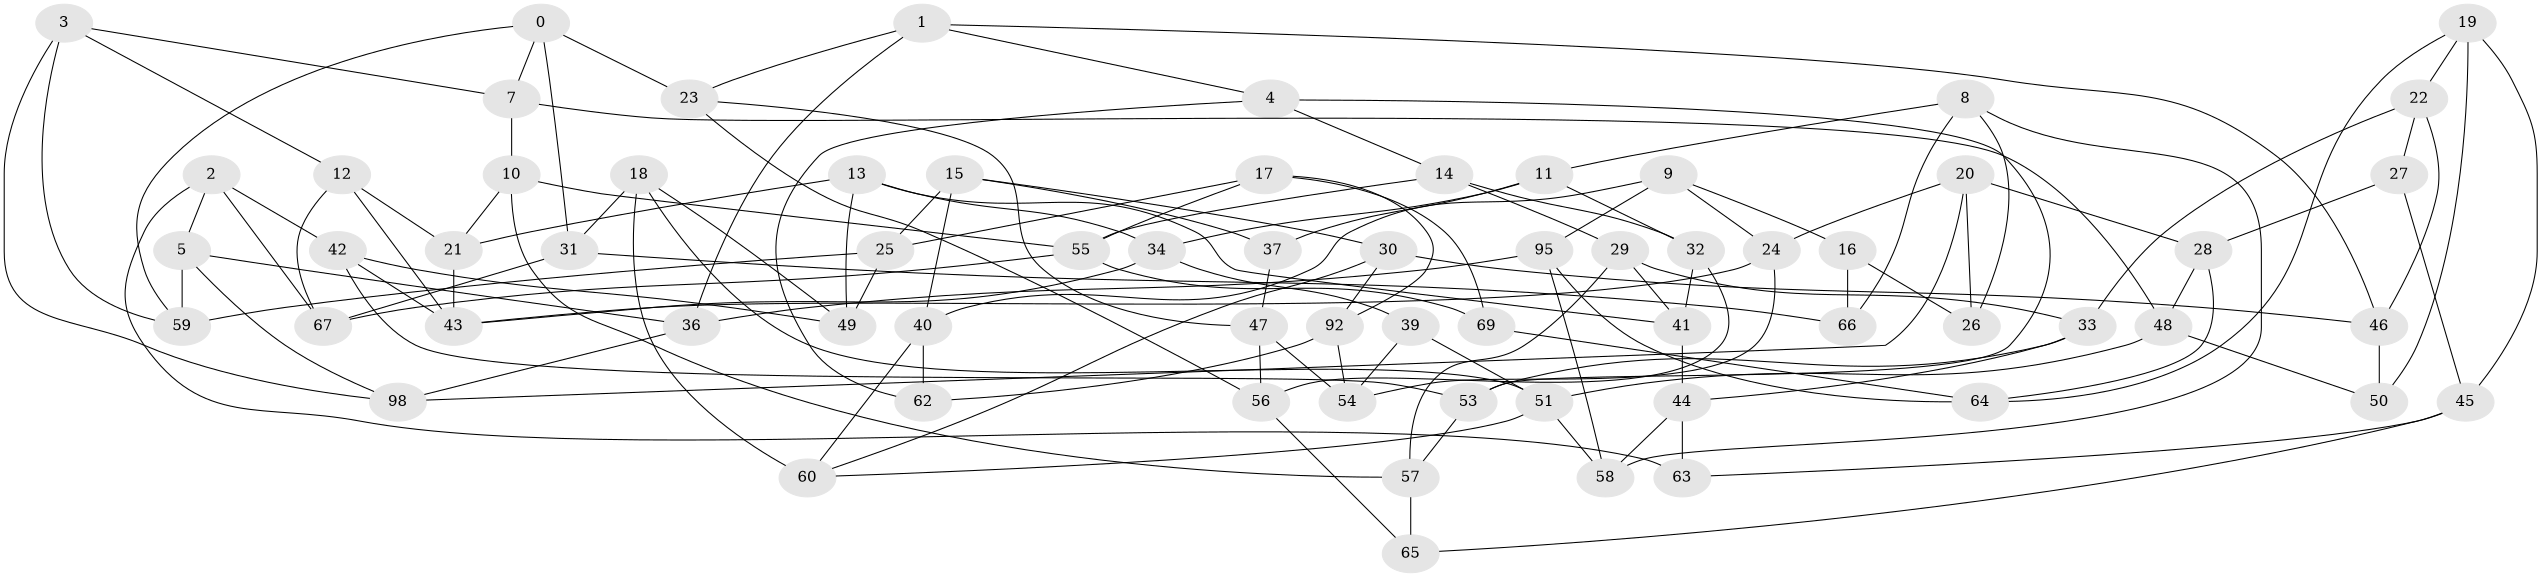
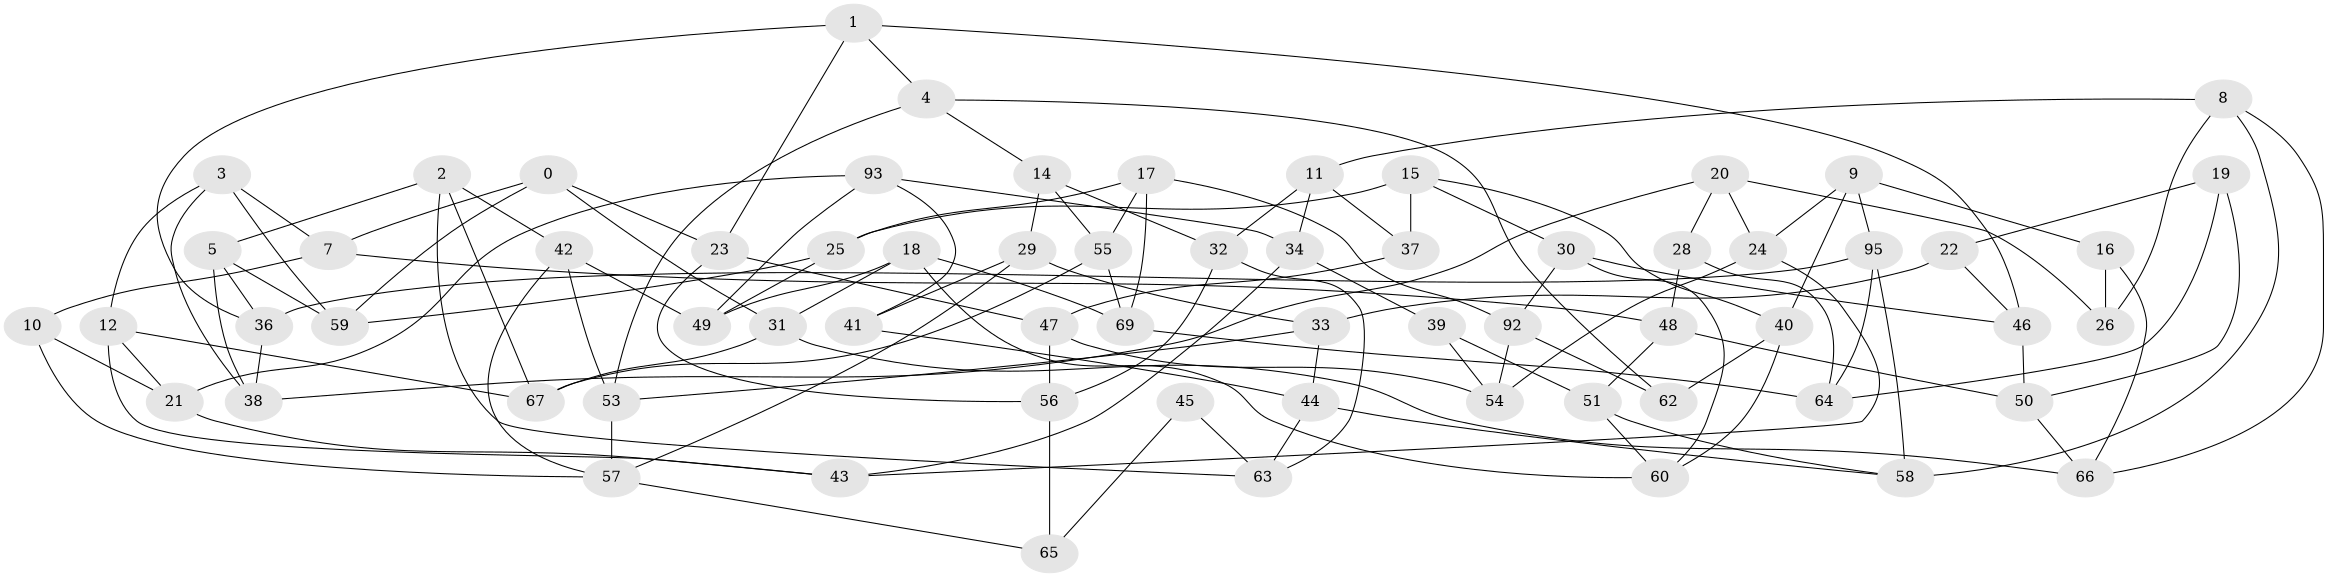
node "13": label "13" -> "93"
node "27": removed
edge "19" -- "45": removed
edge "10" -- "55": removed
edge "42" -- "43": now "42" -- "57"
edge "32" -- "41": now "32" -- "63"
edge "18" -- "51": now "18" -- "69"
node "98": label "98" -> "38"
edge "50" -- "66": added
